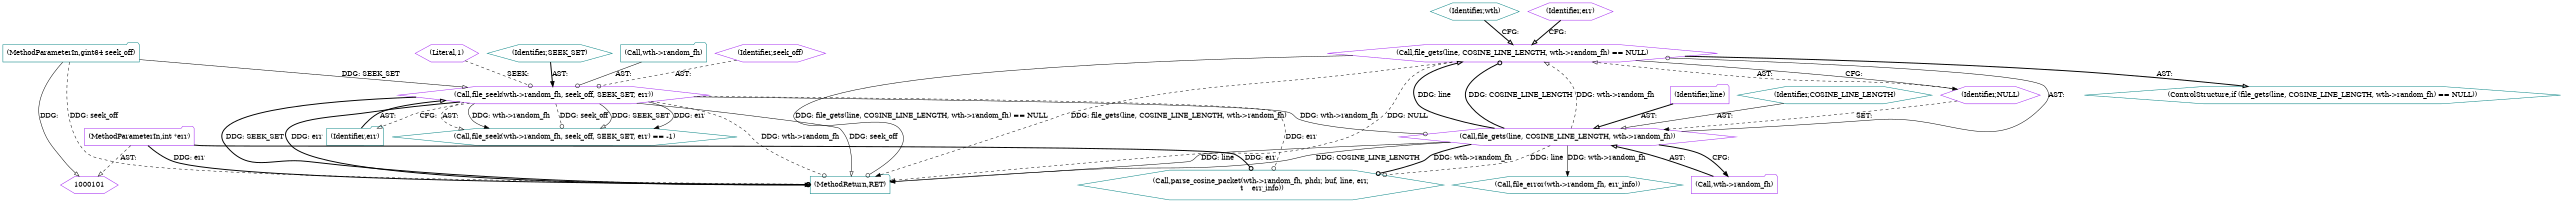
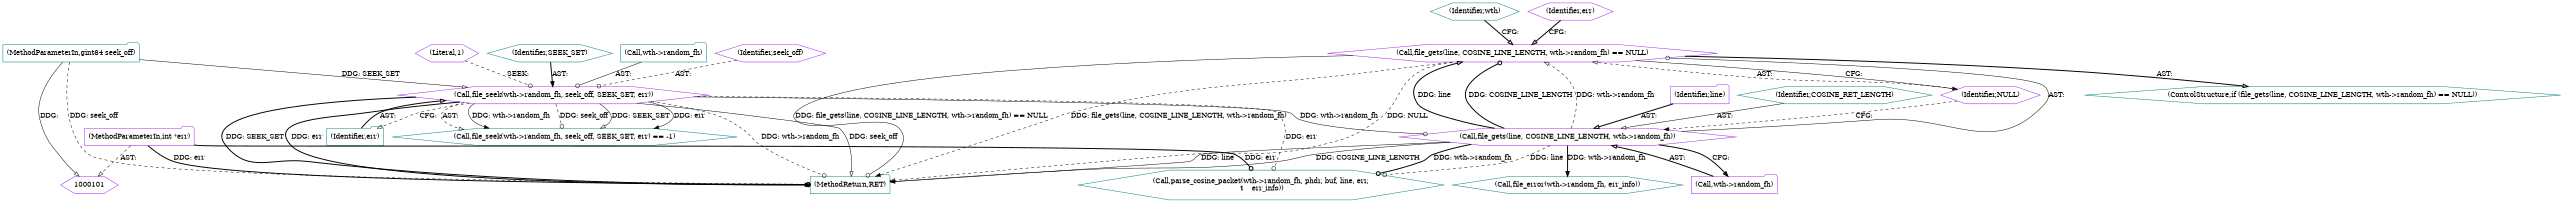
node "(Identifier,COSINE_LINE_LENGTH)": label "(Identifier,COSINE_LINE_LENGTH)" -> "(Identifier,COSINE_RET_LENGTH)"
edge "(Identifier,NULL)" -> "(Call,file_gets(line, COSINE_LINE_LENGTH, wth->random_fh))": label "SET: " -> "CFG: "
edge "(Call,file_gets(line, COSINE_LINE_LENGTH, wth->random_fh))" -> "(Call,file_error(wth->random_fh, err_info))": style solid -> bold
